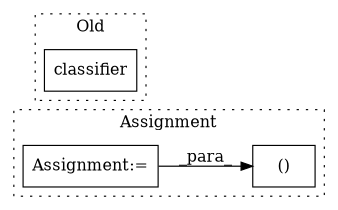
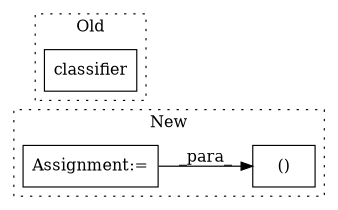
cluster "Assignment": label "Assignment" -> "New"
